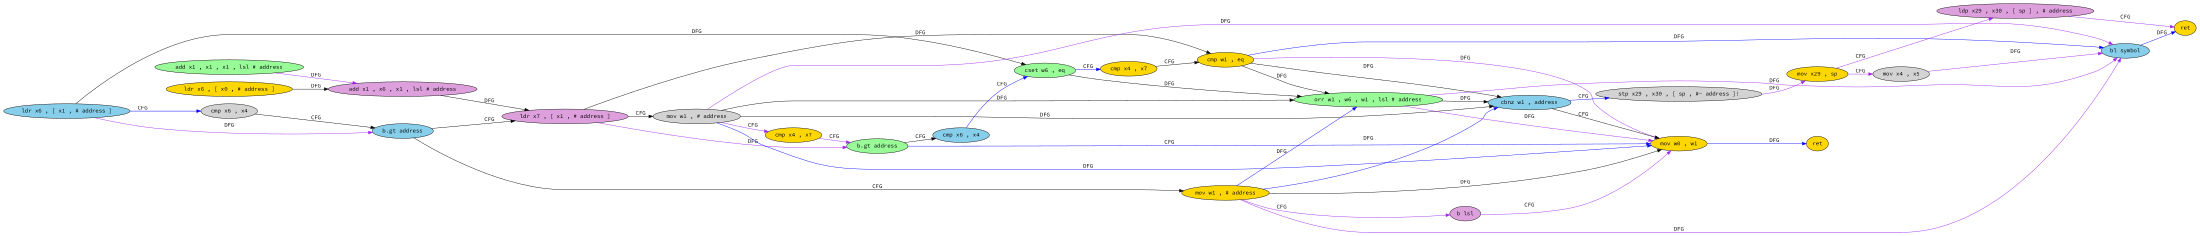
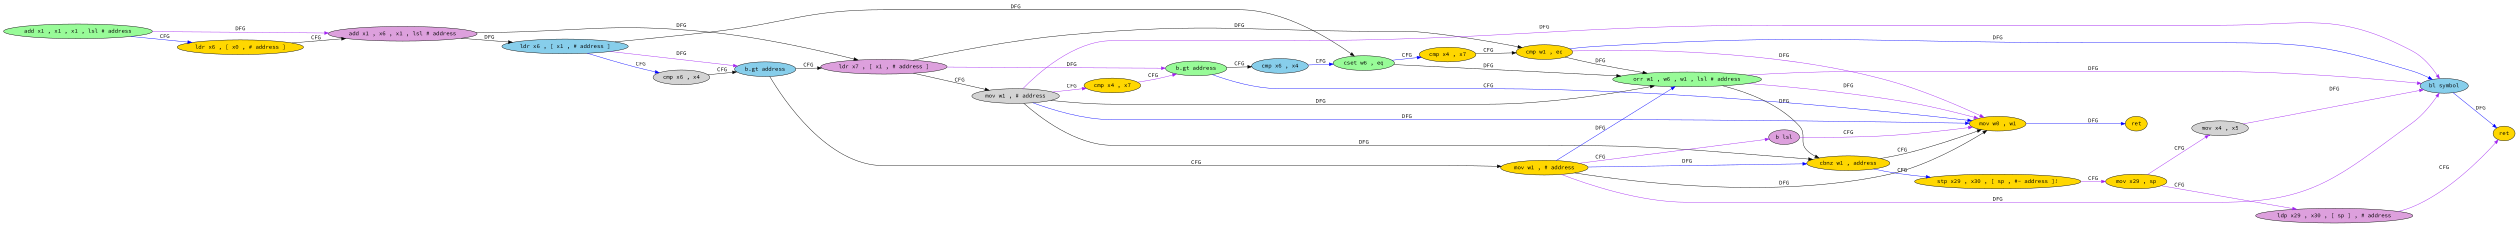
edge "add x1 , x1 , x1 , lsl # address" -> "ldr x6 , [ x0 , # address ]": added, label "CFG"
edge "add x1 , x6 , x1 , lsl # address" -> "ldr x6 , [ x1 , # address ]": added, label "DFG"
edge "cmp w1 , eq" -> "cbnz w1 , address": removed, label "DFG"
edge "ldr x6 , [ x0 , # address ]" -> "add x1 , x6 , x1 , lsl # address": label "DFG" -> "CFG"
edge "stp x29 , x30 , [ sp , #- address ]!" -> "mov x29 , sp": label "DFG" -> "CFG"
node "stp x29 , x30 , [ sp , #- address ]!": fillcolor lightgrey -> gold
node "cbnz w1 , address": fillcolor skyblue -> gold
